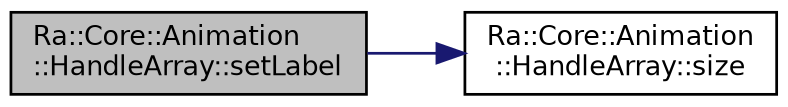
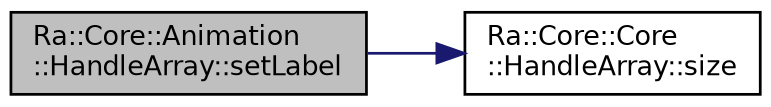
node "Ra::Core::Animation ::HandleArray::size": label "Ra::Core::Animation ::HandleArray::size" -> "Ra::Core::Core ::HandleArray::size"
